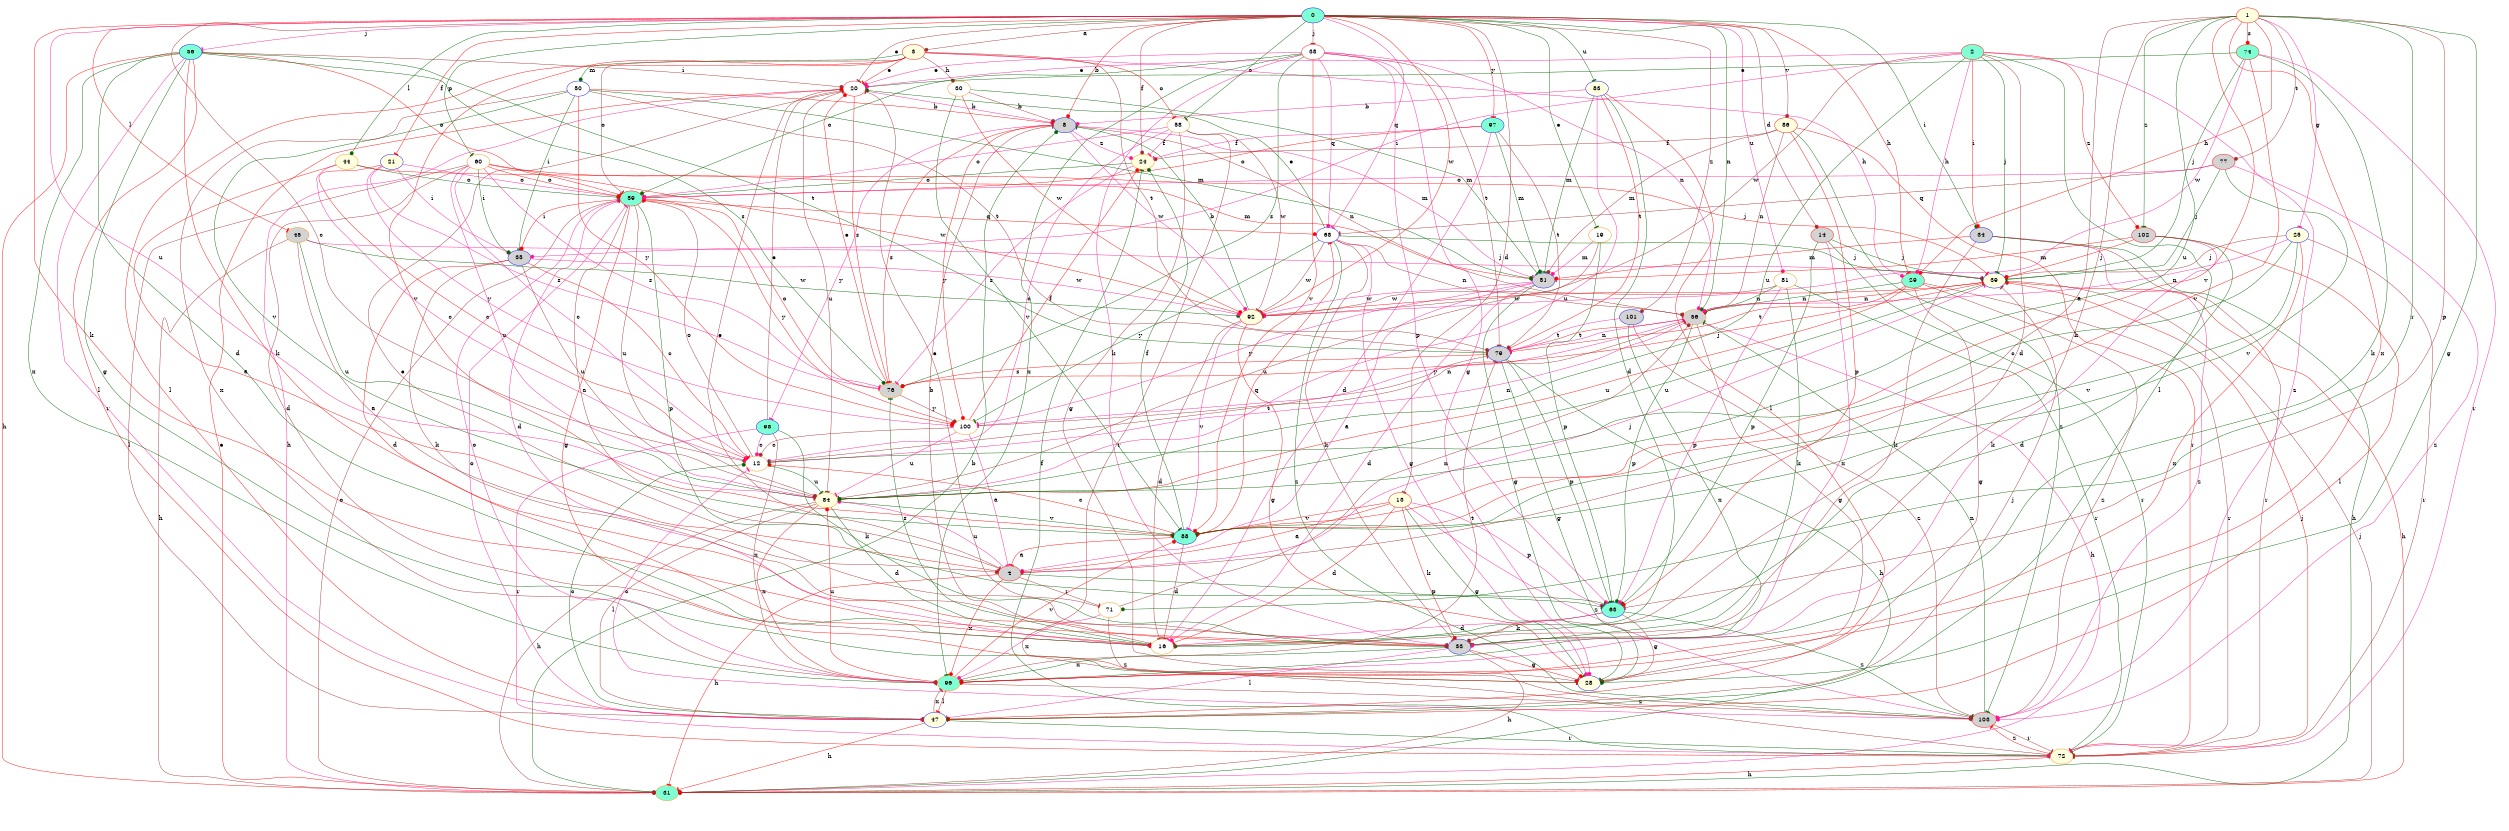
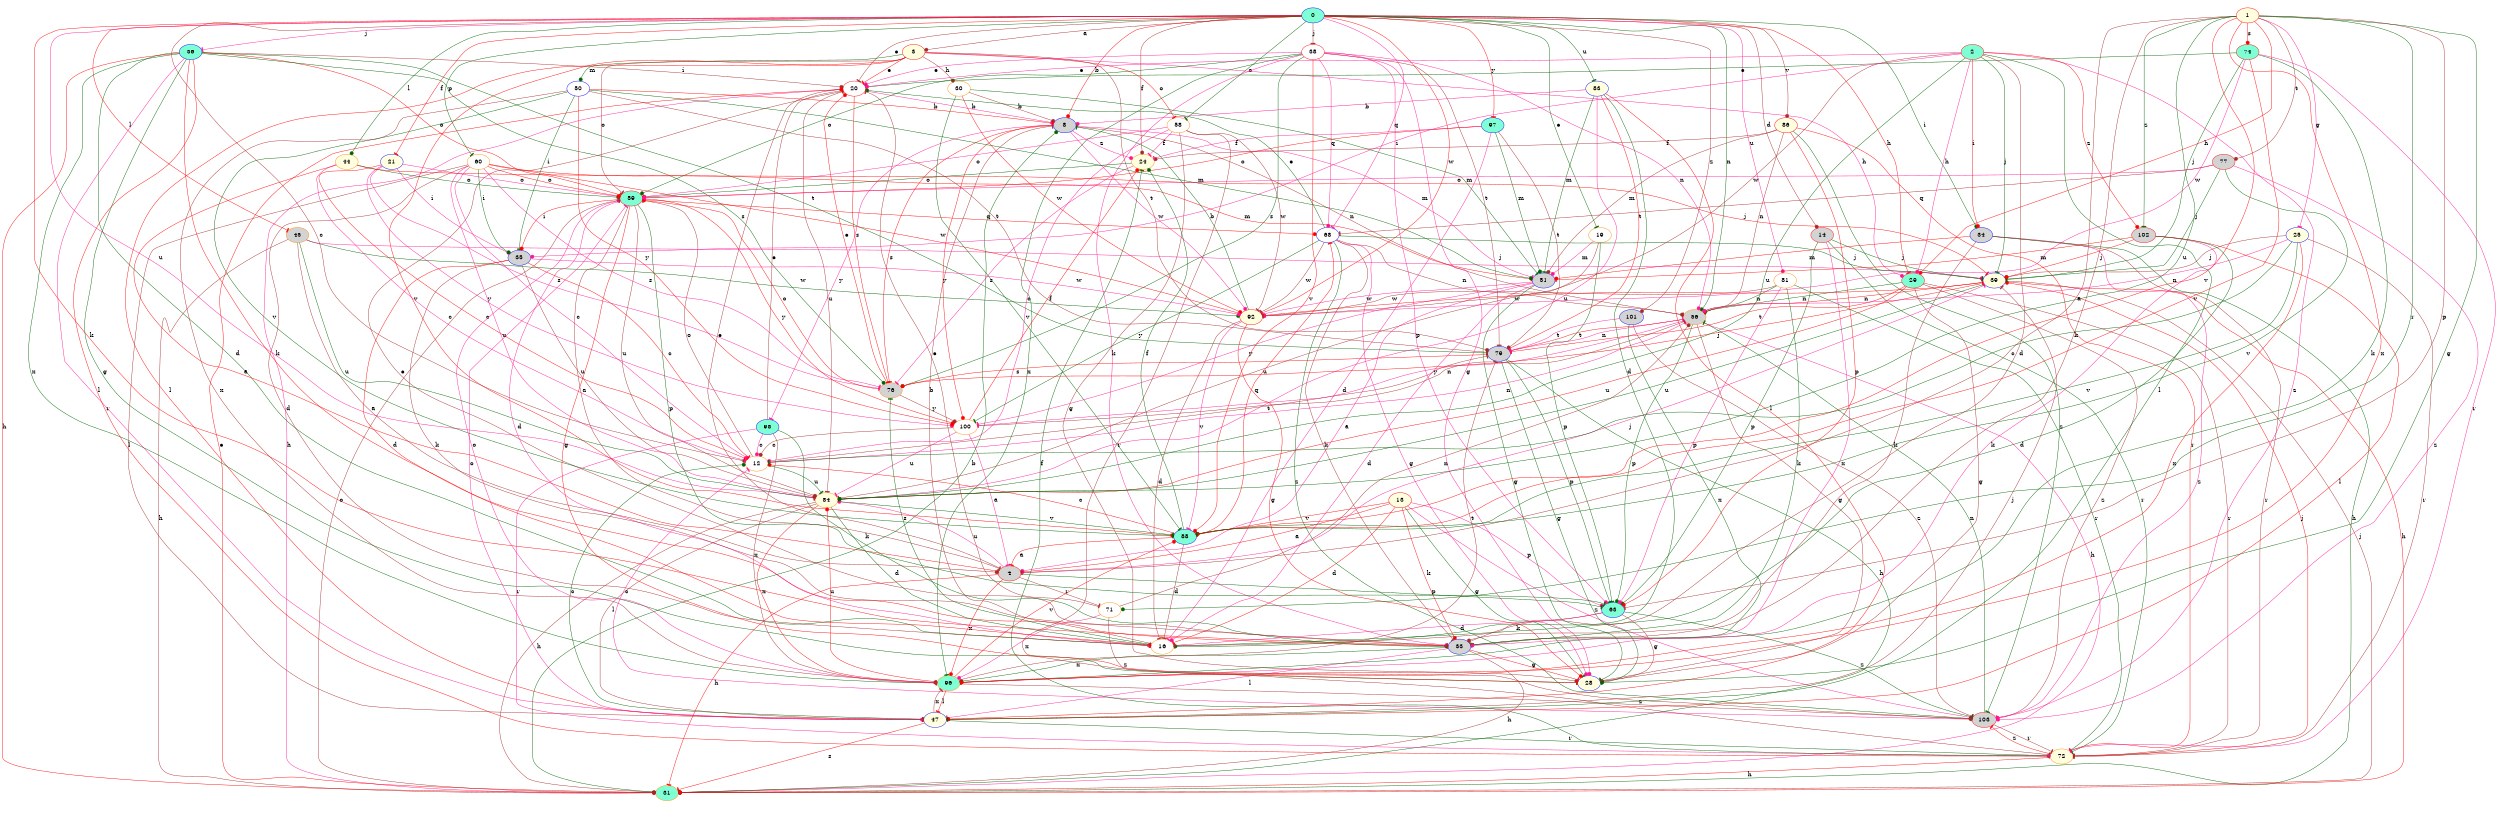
edge "0" -> "13": removed, label "d"
edge "47" -> "31": label "h" -> "s"
